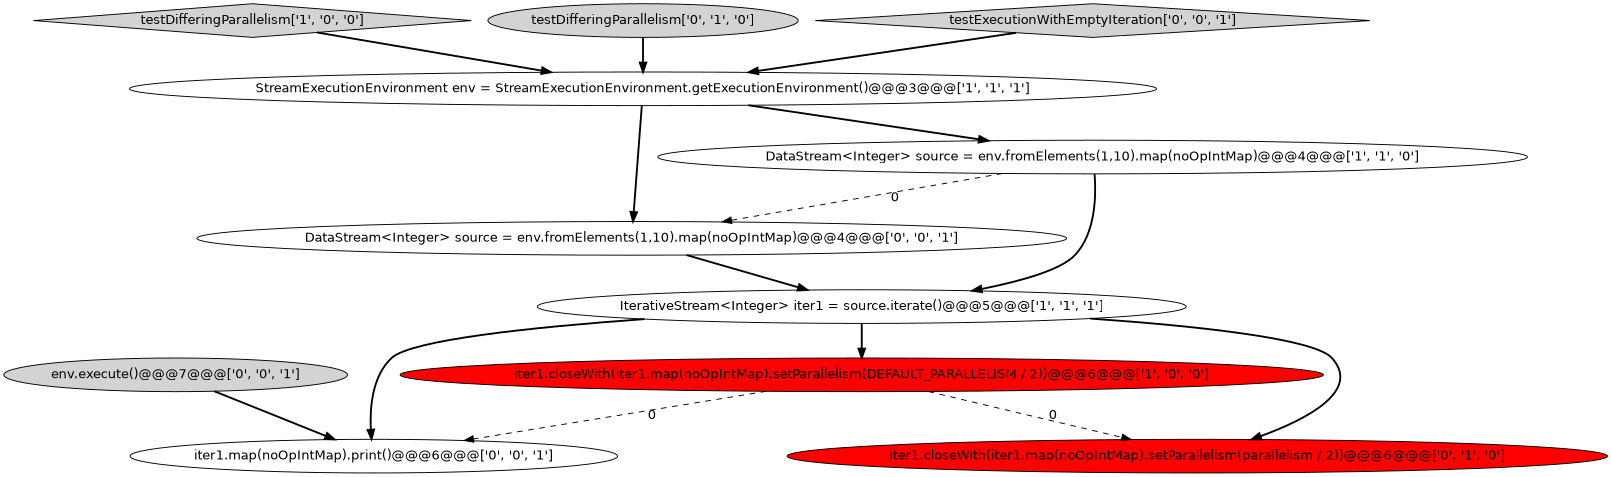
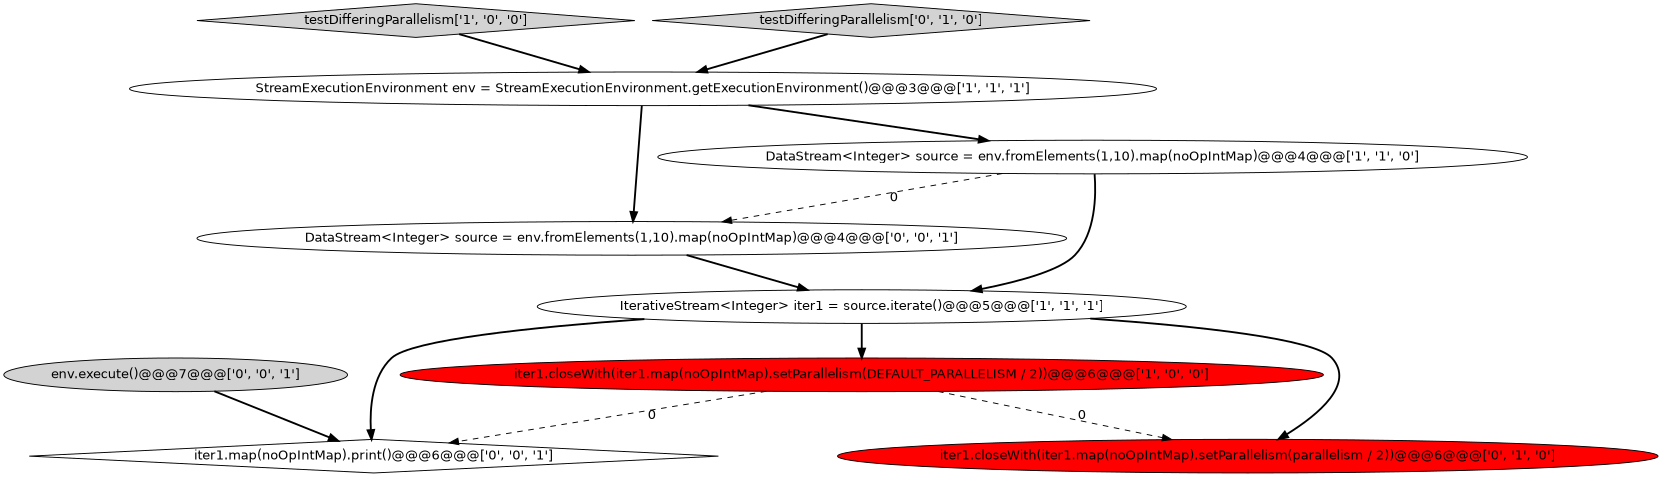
node "testDifferingParallelism['0', '1', '0']": shape ellipse -> diamond
node "testExecutionWithEmptyIteration['0', '0', '1']": removed
node "iter1.map(noOpIntMap).print()@@@6@@@['0', '0', '1']": shape ellipse -> diamond
